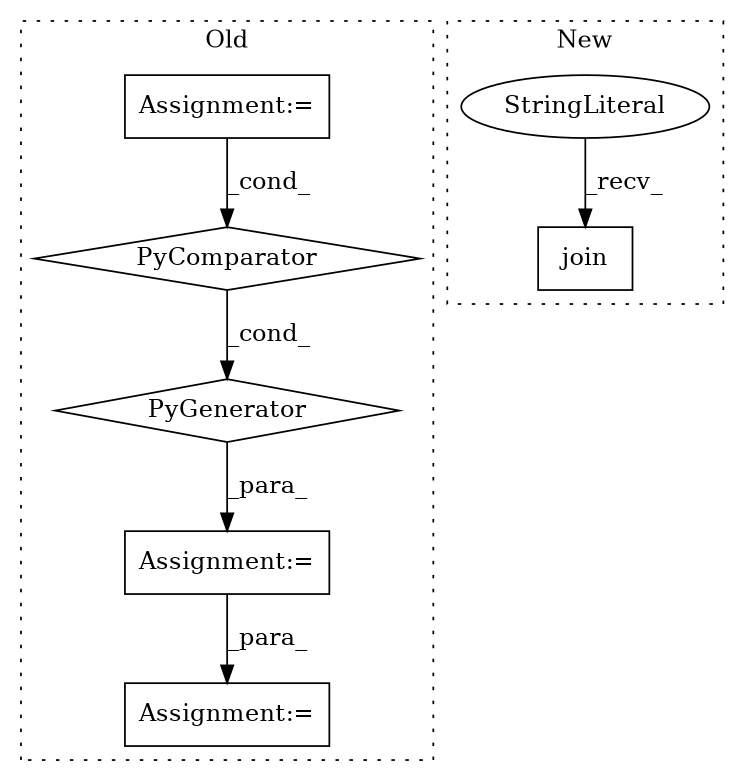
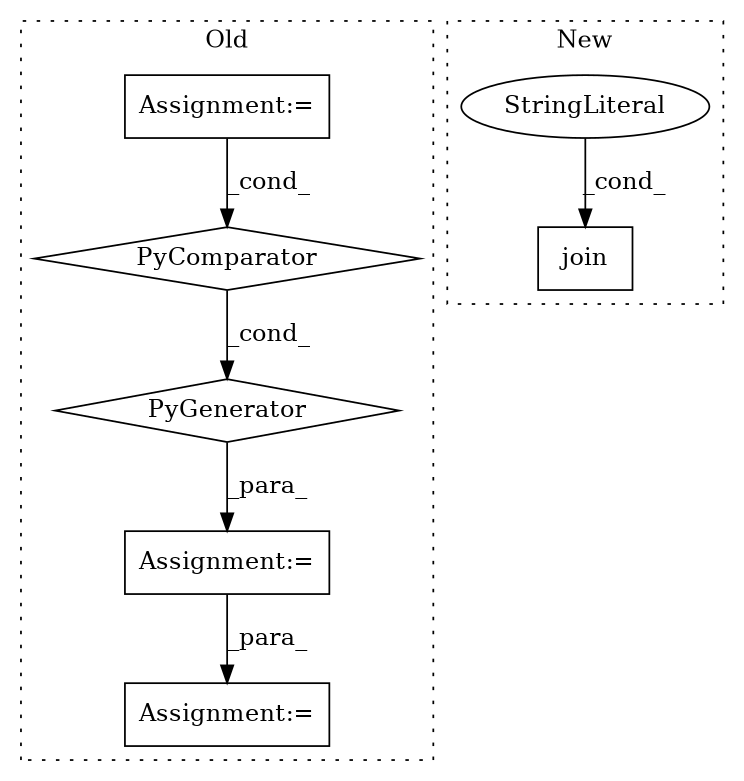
edge "StringLiteral" -> "join": label "_recv_" -> "_cond_"
